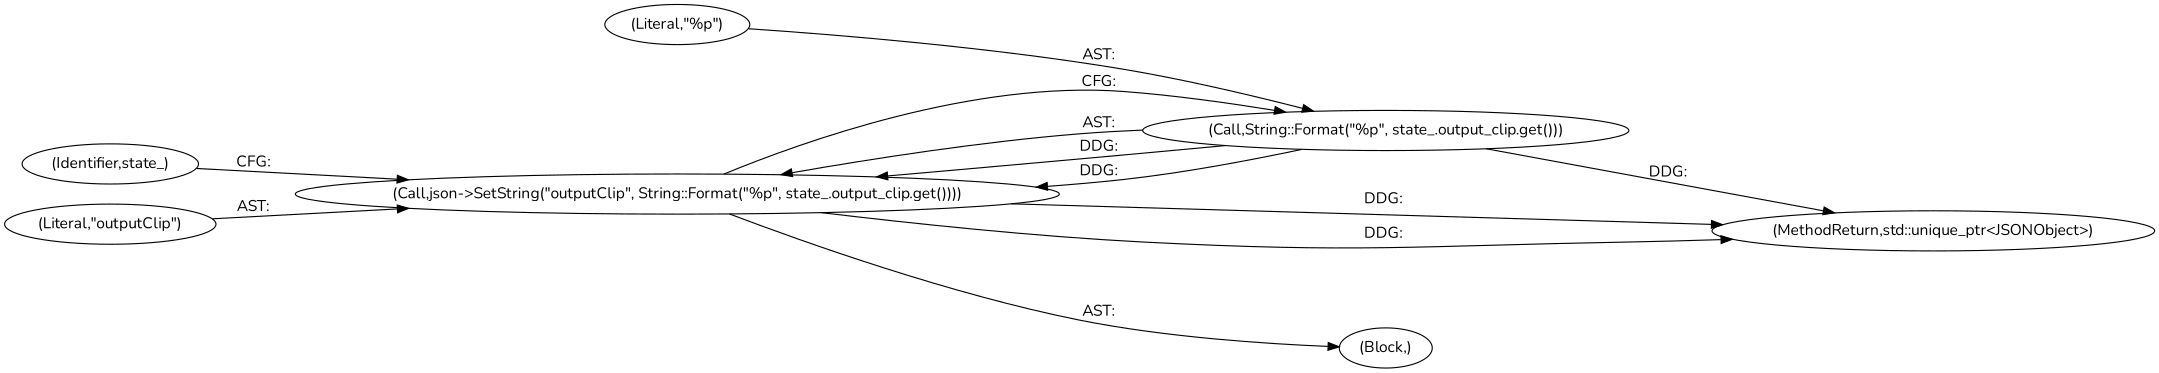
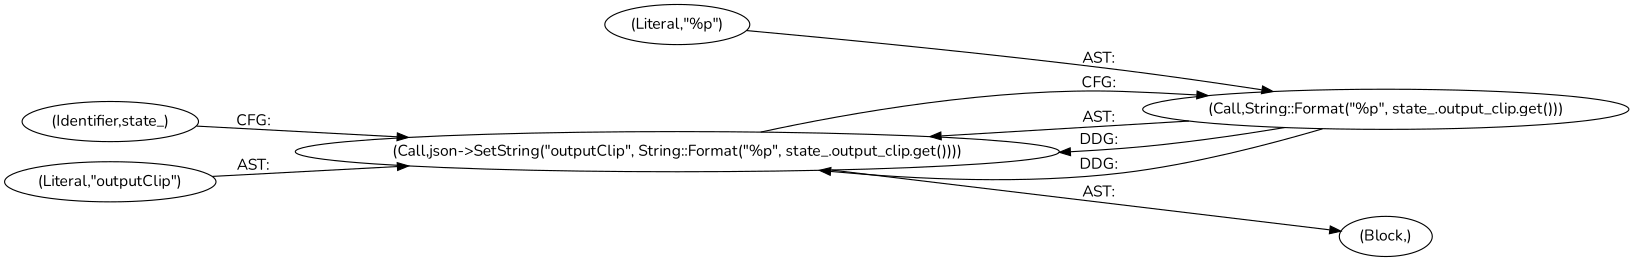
node "(MethodReturn,std::unique_ptr<JSONObject>)": removed
